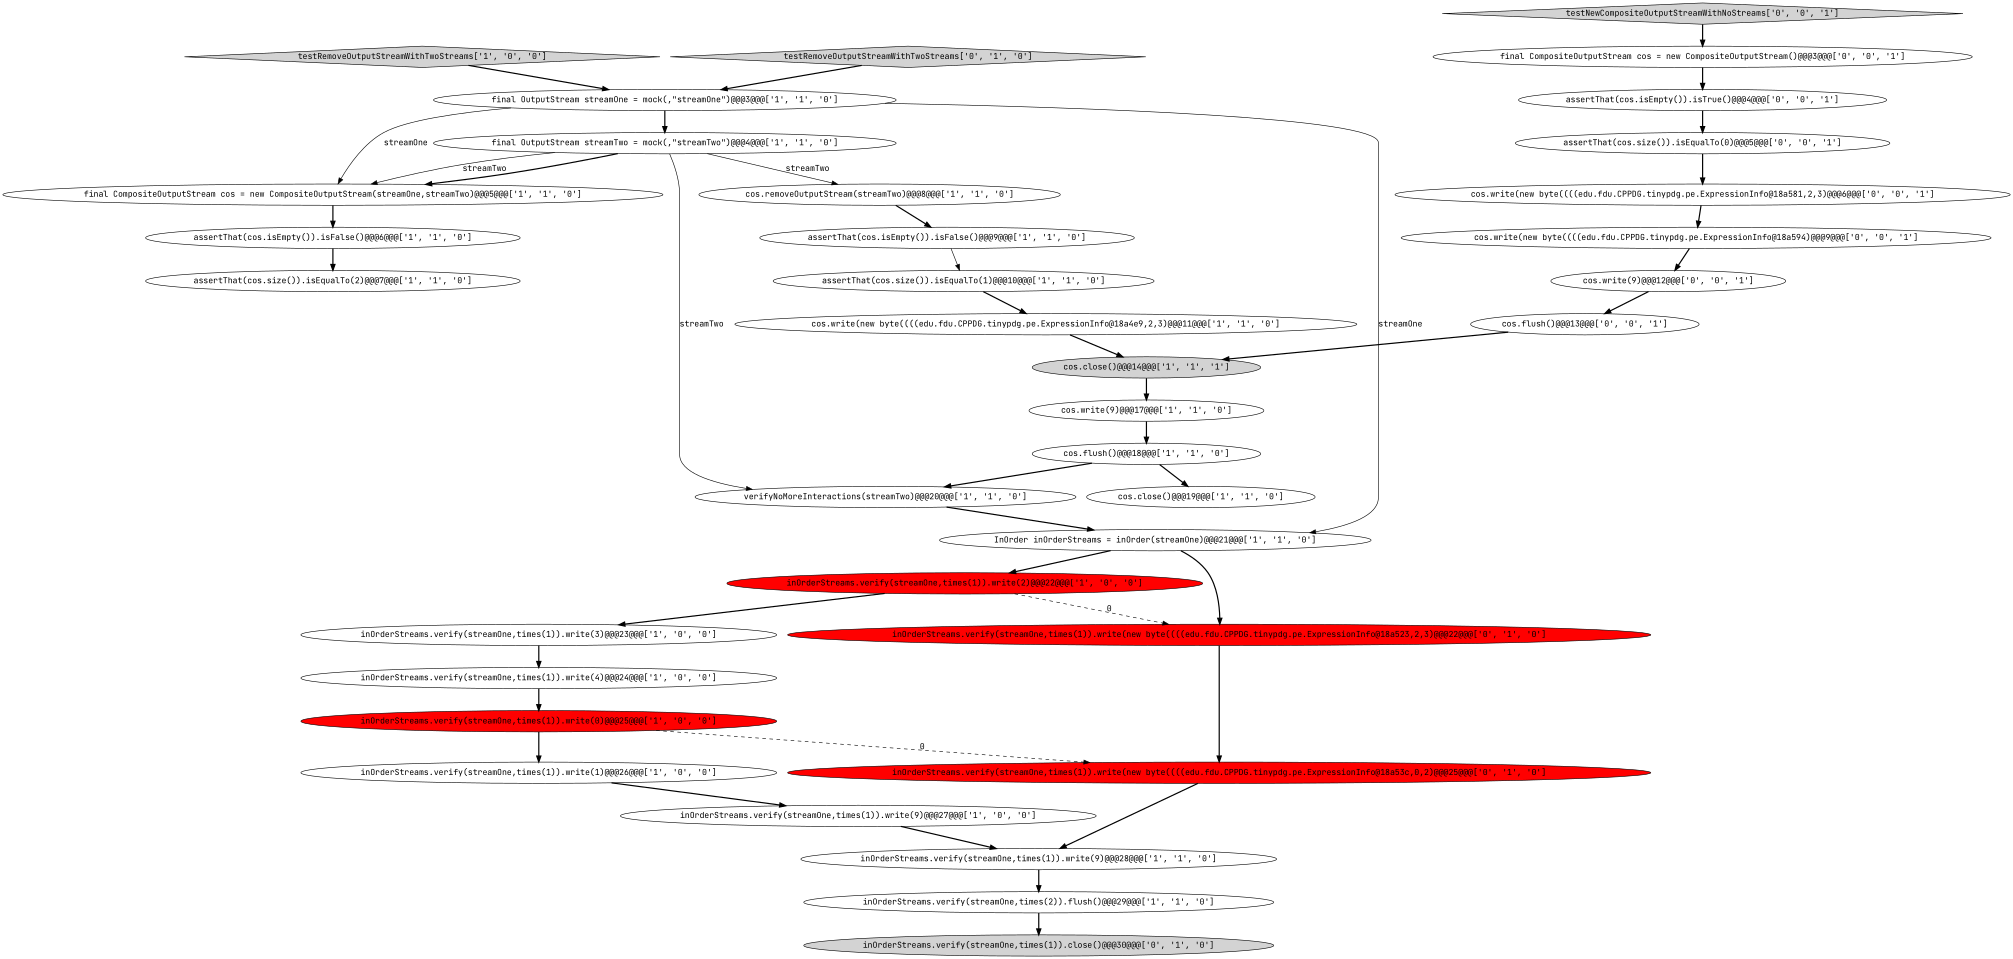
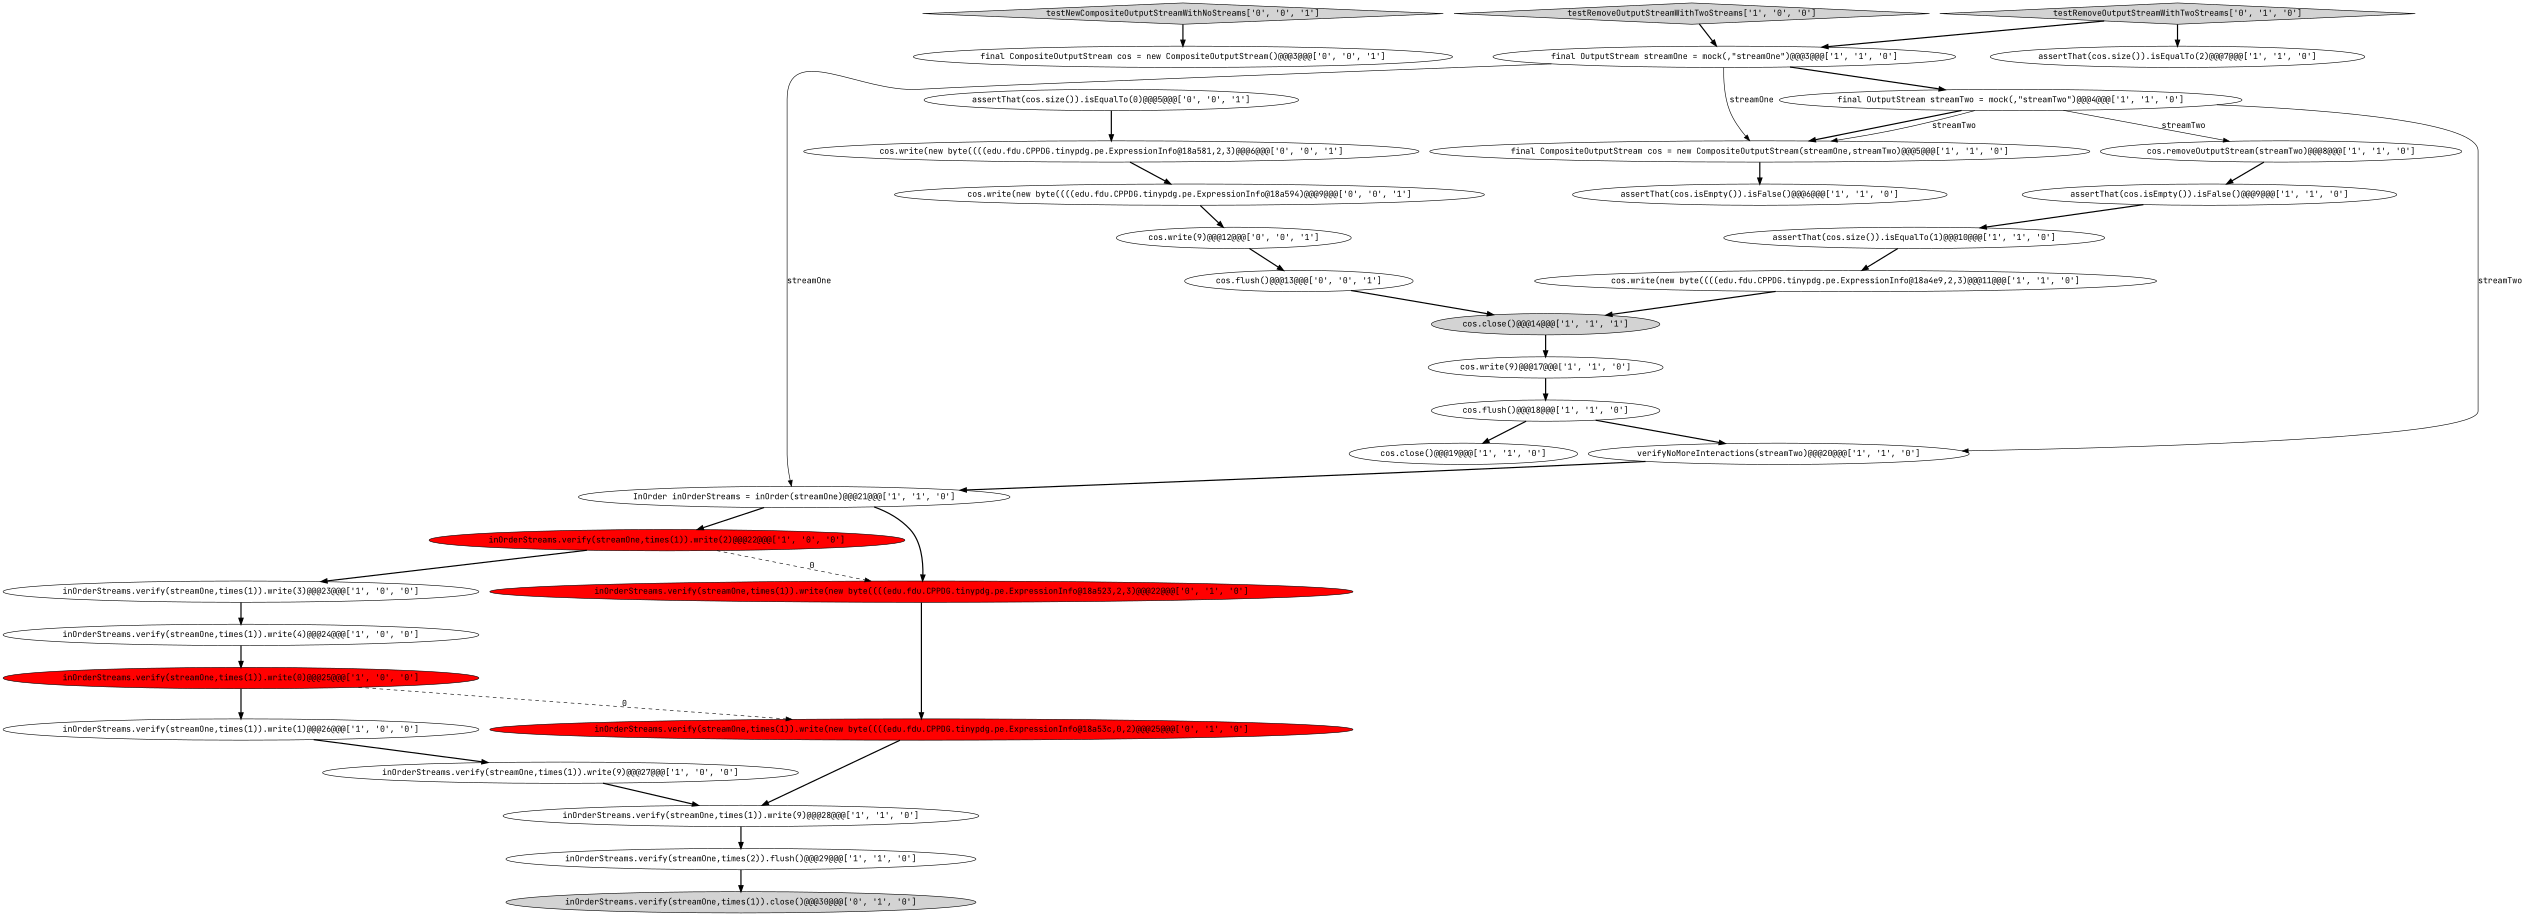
node "assertThat(cos.isEmpty()).isTrue()@@@4@@@['0', '0', '1']": removed
edge "assertThat(cos.isEmpty()).isFalse()@@@6@@@['1', '1', '0']" -> "assertThat(cos.size()).isEqualTo(2)@@@7@@@['1', '1', '0']": now "testRemoveOutputStreamWithTwoStreams['0', '1', '0']" -> "assertThat(cos.size()).isEqualTo(2)@@@7@@@['1', '1', '0']"
edge "assertThat(cos.isEmpty()).isFalse()@@@9@@@['1', '1', '0']" -> "assertThat(cos.size()).isEqualTo(1)@@@10@@@['1', '1', '0']": style solid -> bold
